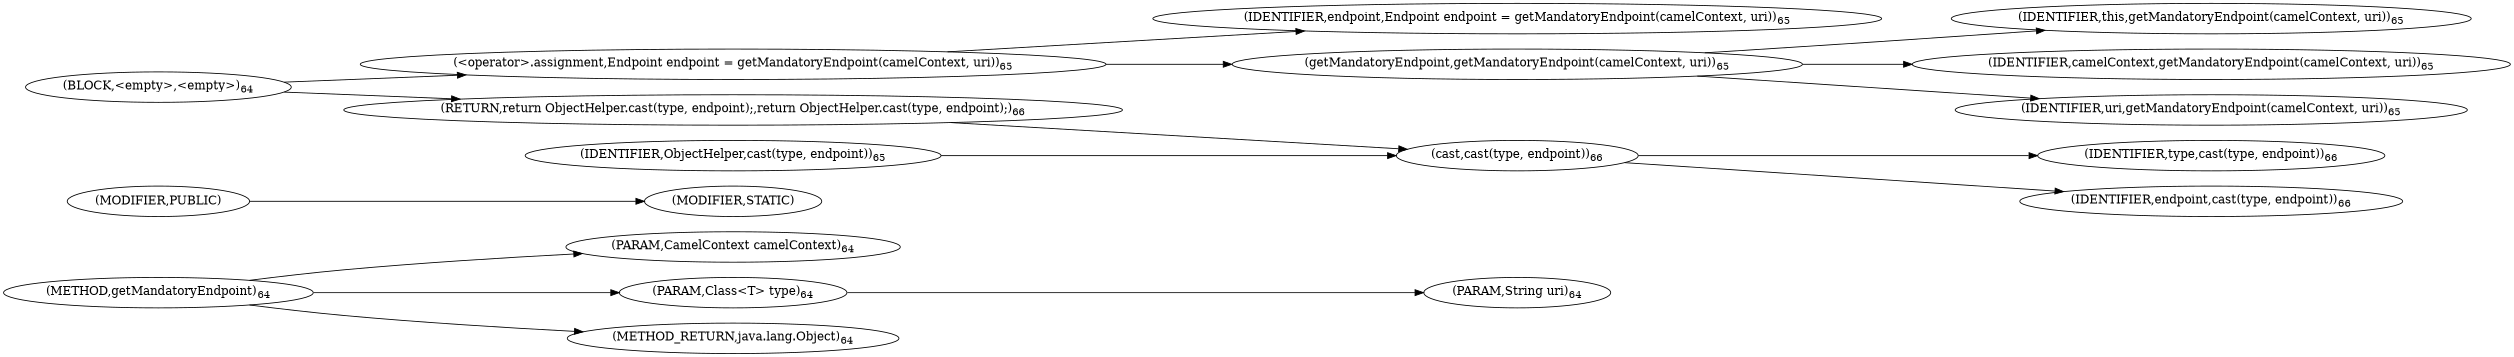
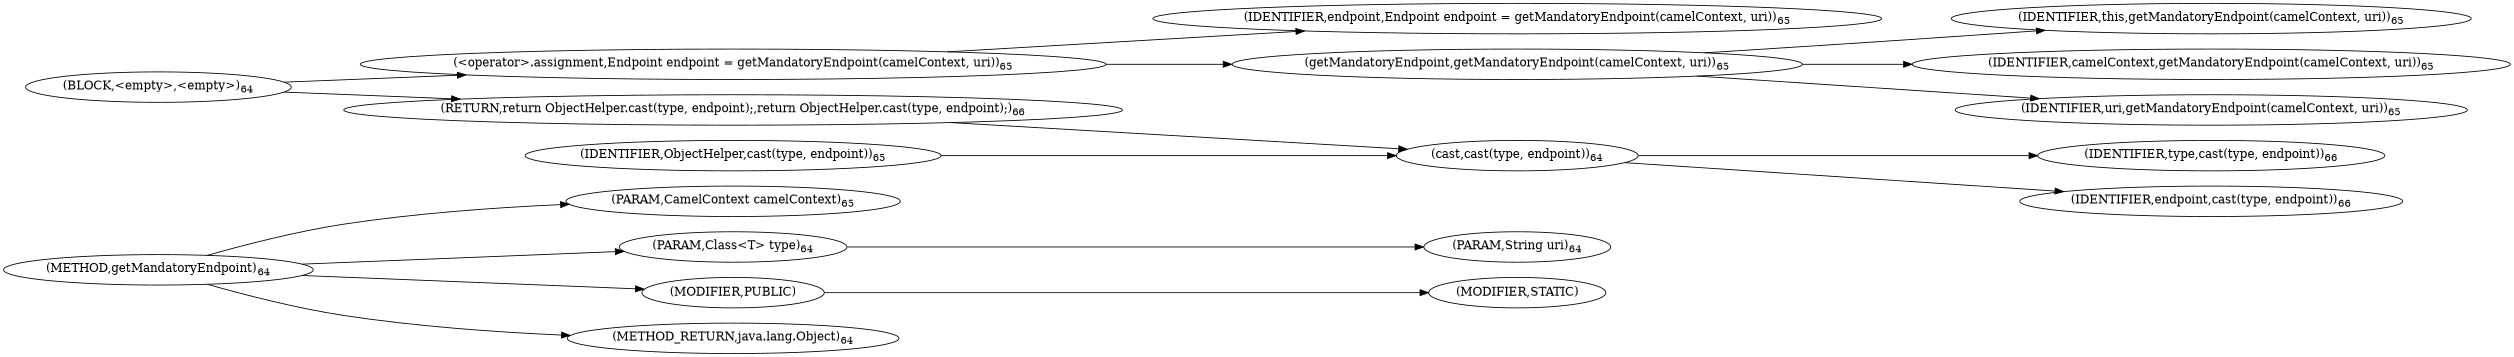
node "(cast,cast(type, endpoint))": text "66" -> "64"
node "(PARAM,CamelContext camelContext)": text "64" -> "65"
edge "(METHOD,getMandatoryEndpoint)" -> "(MODIFIER,PUBLIC)": added
